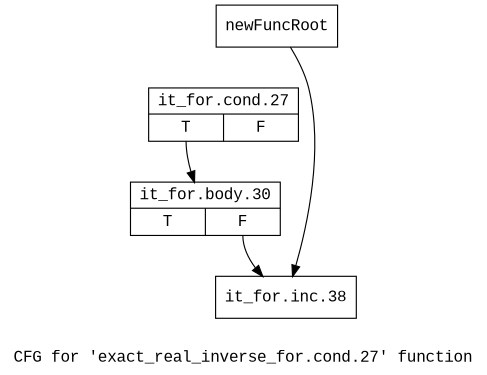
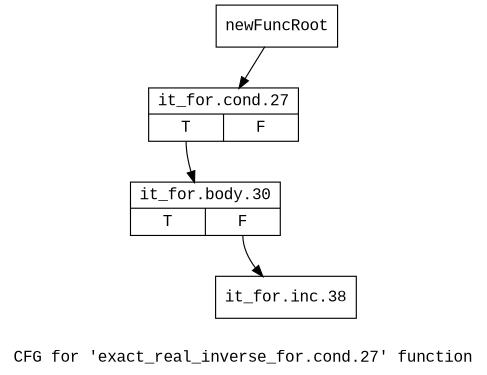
edge "newFuncRoot" -> "it_for.inc.38": now "newFuncRoot" -> "it_for.cond.27"
